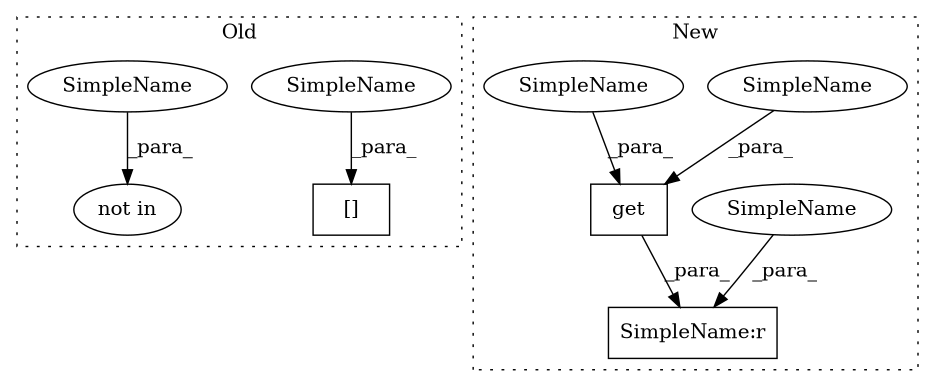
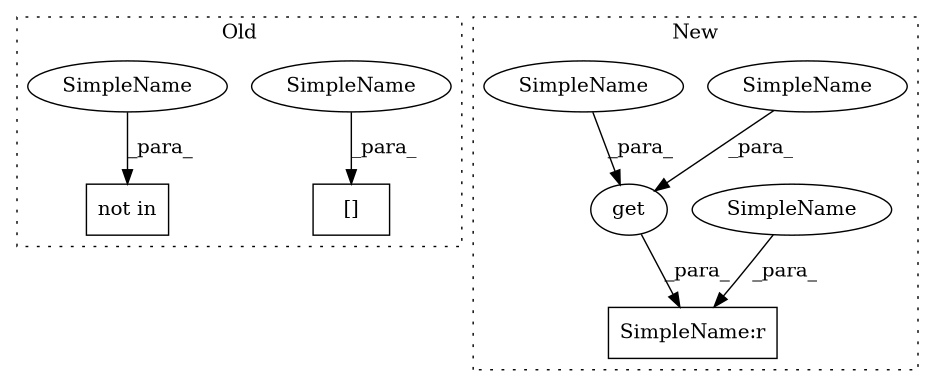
node "not in": shape ellipse -> box
node "get": shape box -> ellipse
